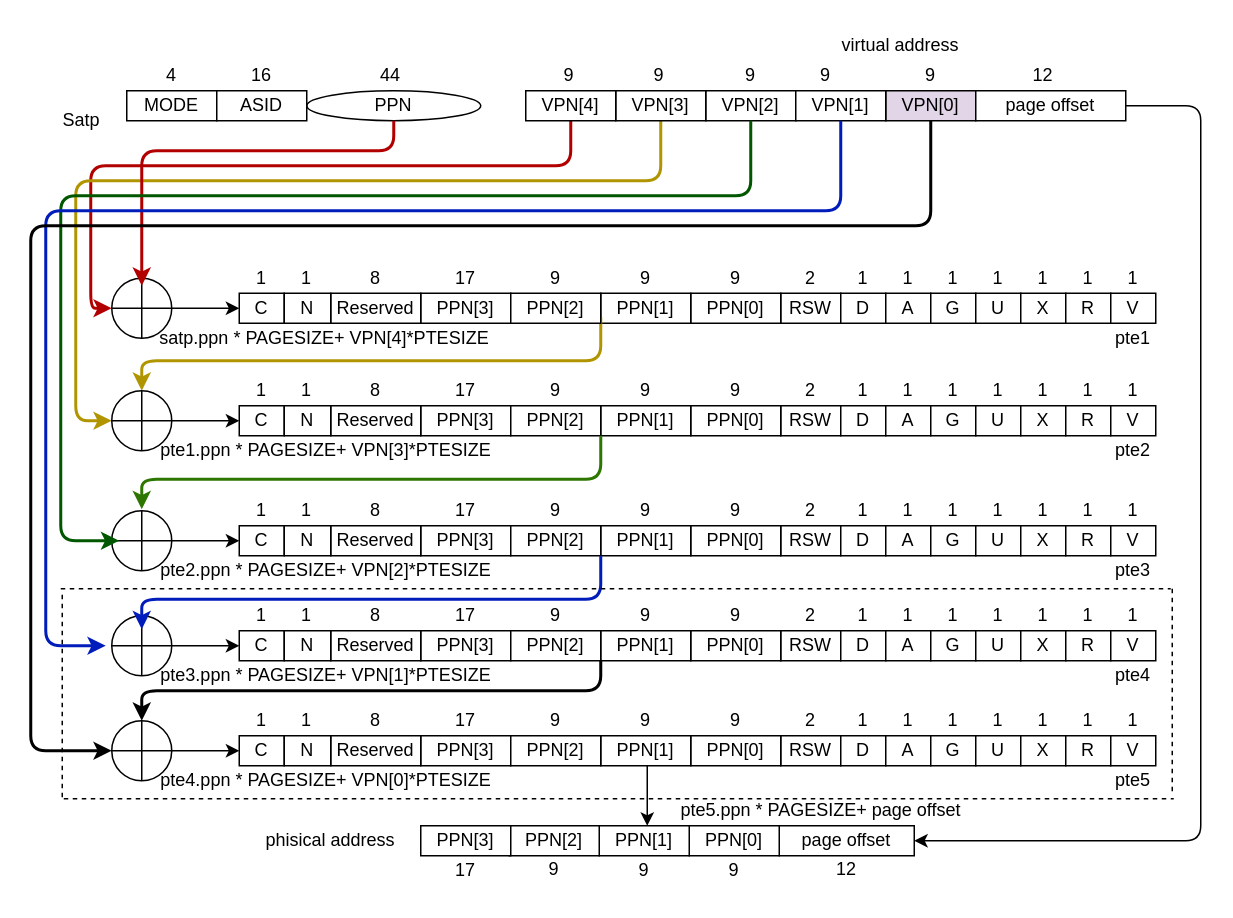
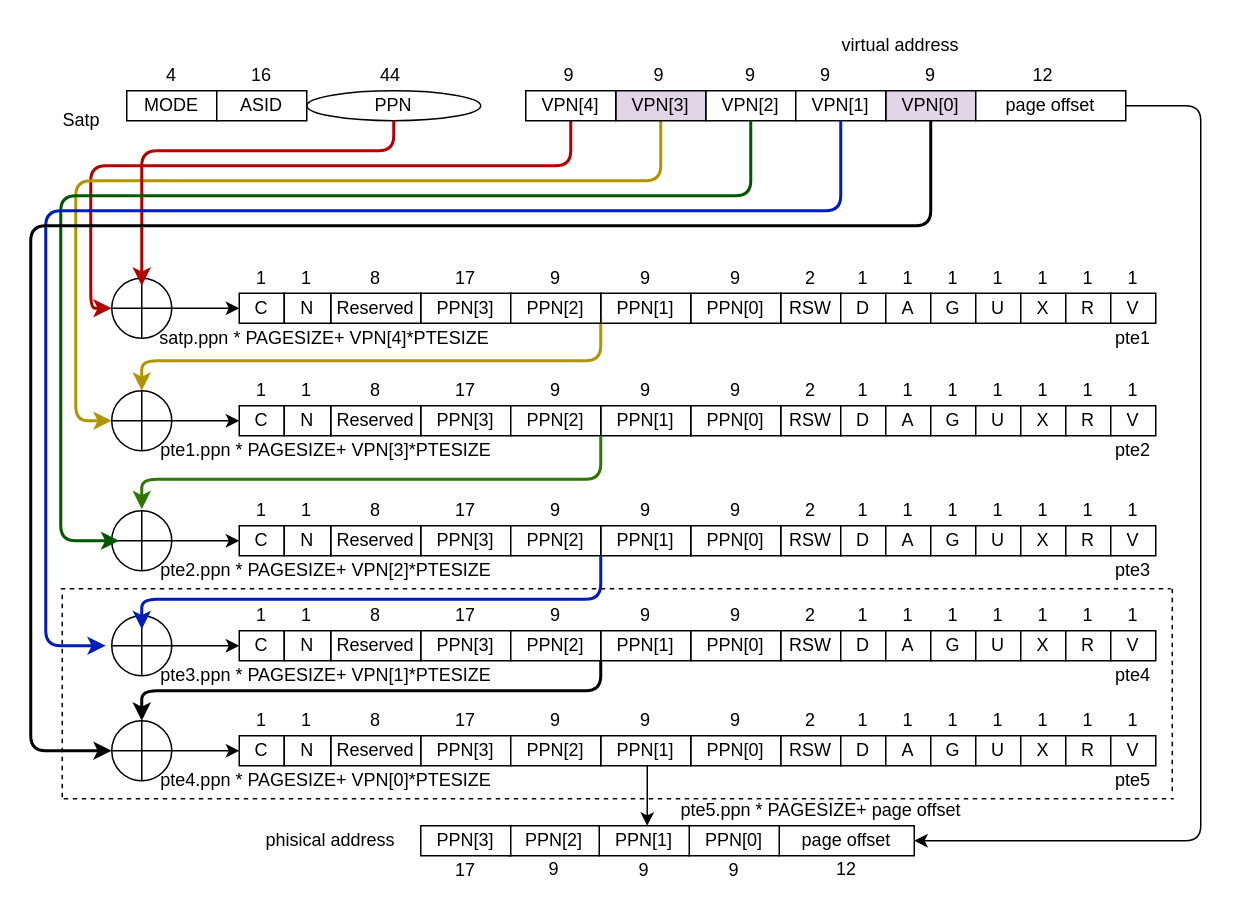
node "VPN[3]": fillcolor #ffffff -> #e1d5e7
